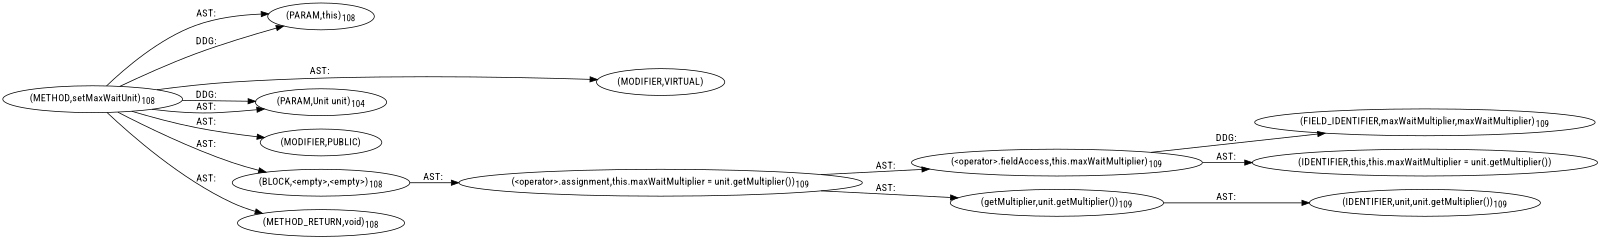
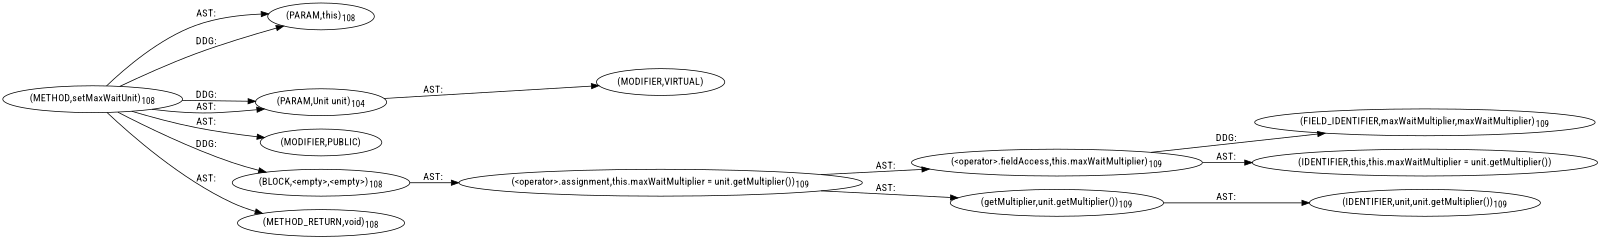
edge "(METHOD,setMaxWaitUnit)" -> "(MODIFIER,VIRTUAL)": now "(PARAM,Unit unit)" -> "(MODIFIER,VIRTUAL)"
edge "(METHOD,setMaxWaitUnit)" -> "(BLOCK,<empty>,<empty>)": label "AST: " -> "DDG: "
